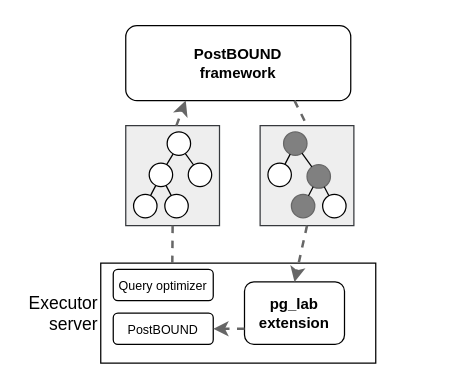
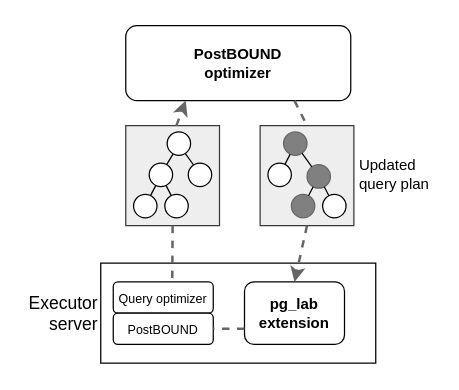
node "PostBOUND framework": label "PostBOUND framework" -> "PostBOUND optimizer"
node "Updated query plan": added
node "Query optimizer": moved (163, 285) -> (163, 298)
edge "pg_lab extension" -> "PostBOUND": arrowhead classic -> none
